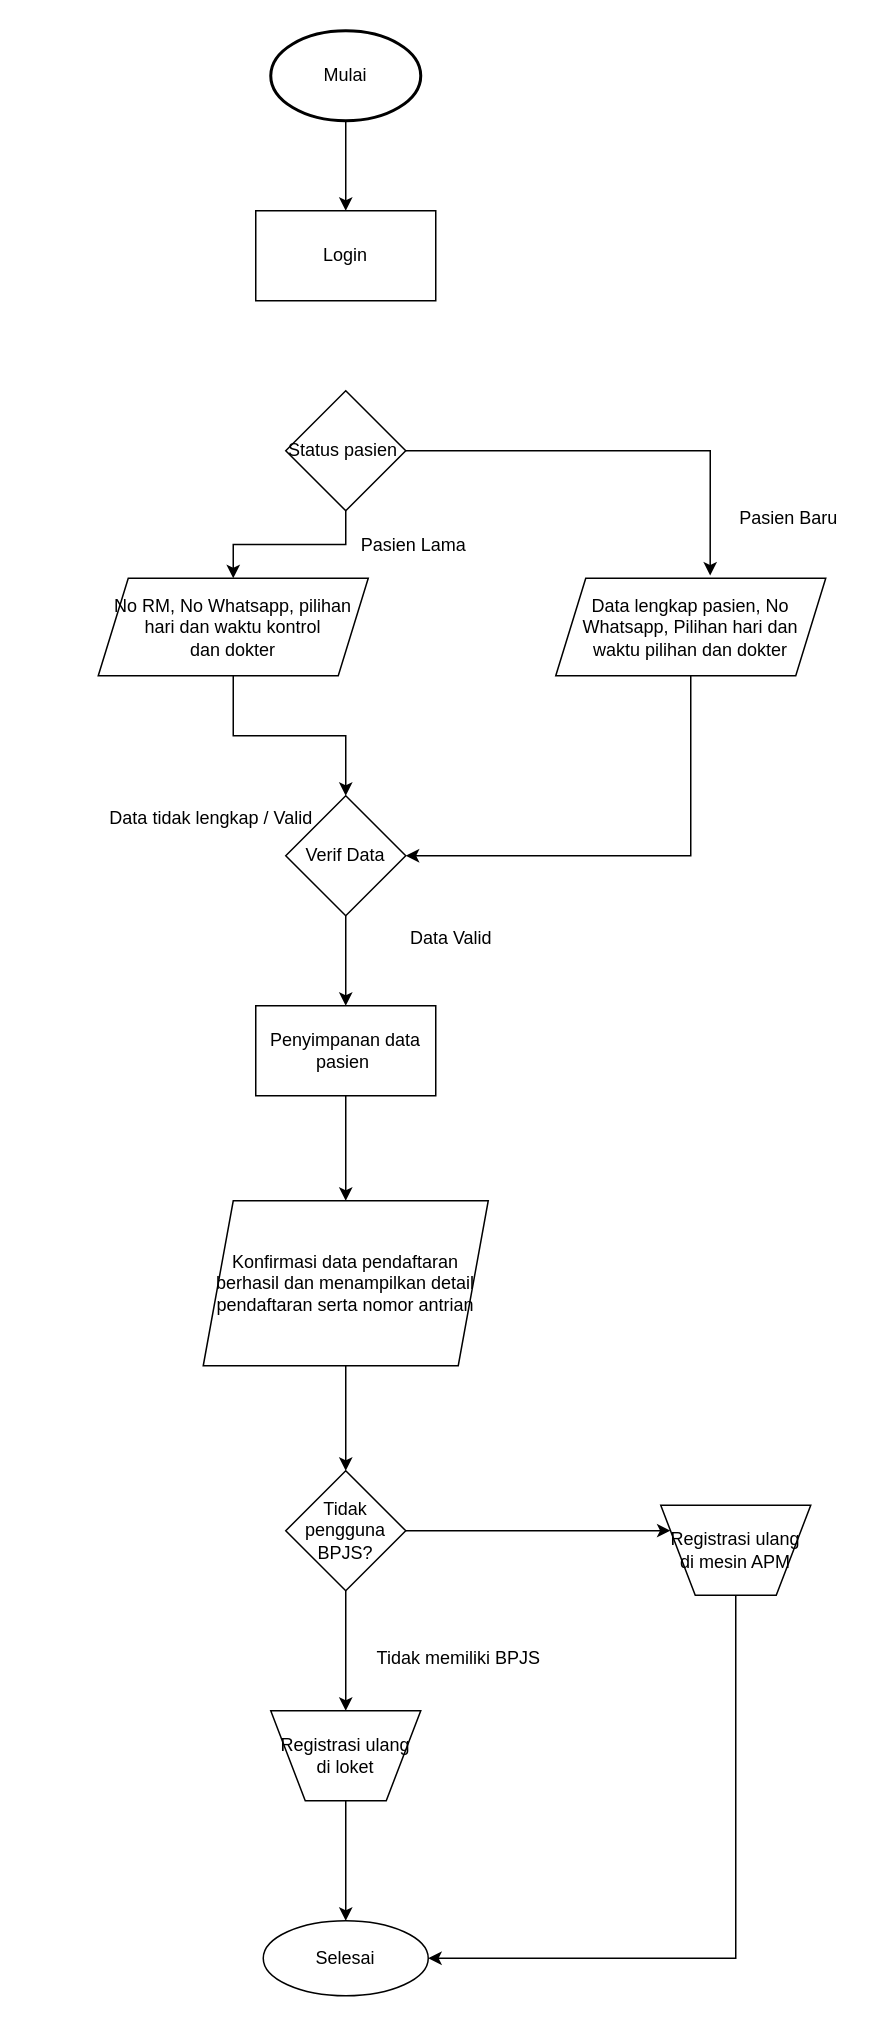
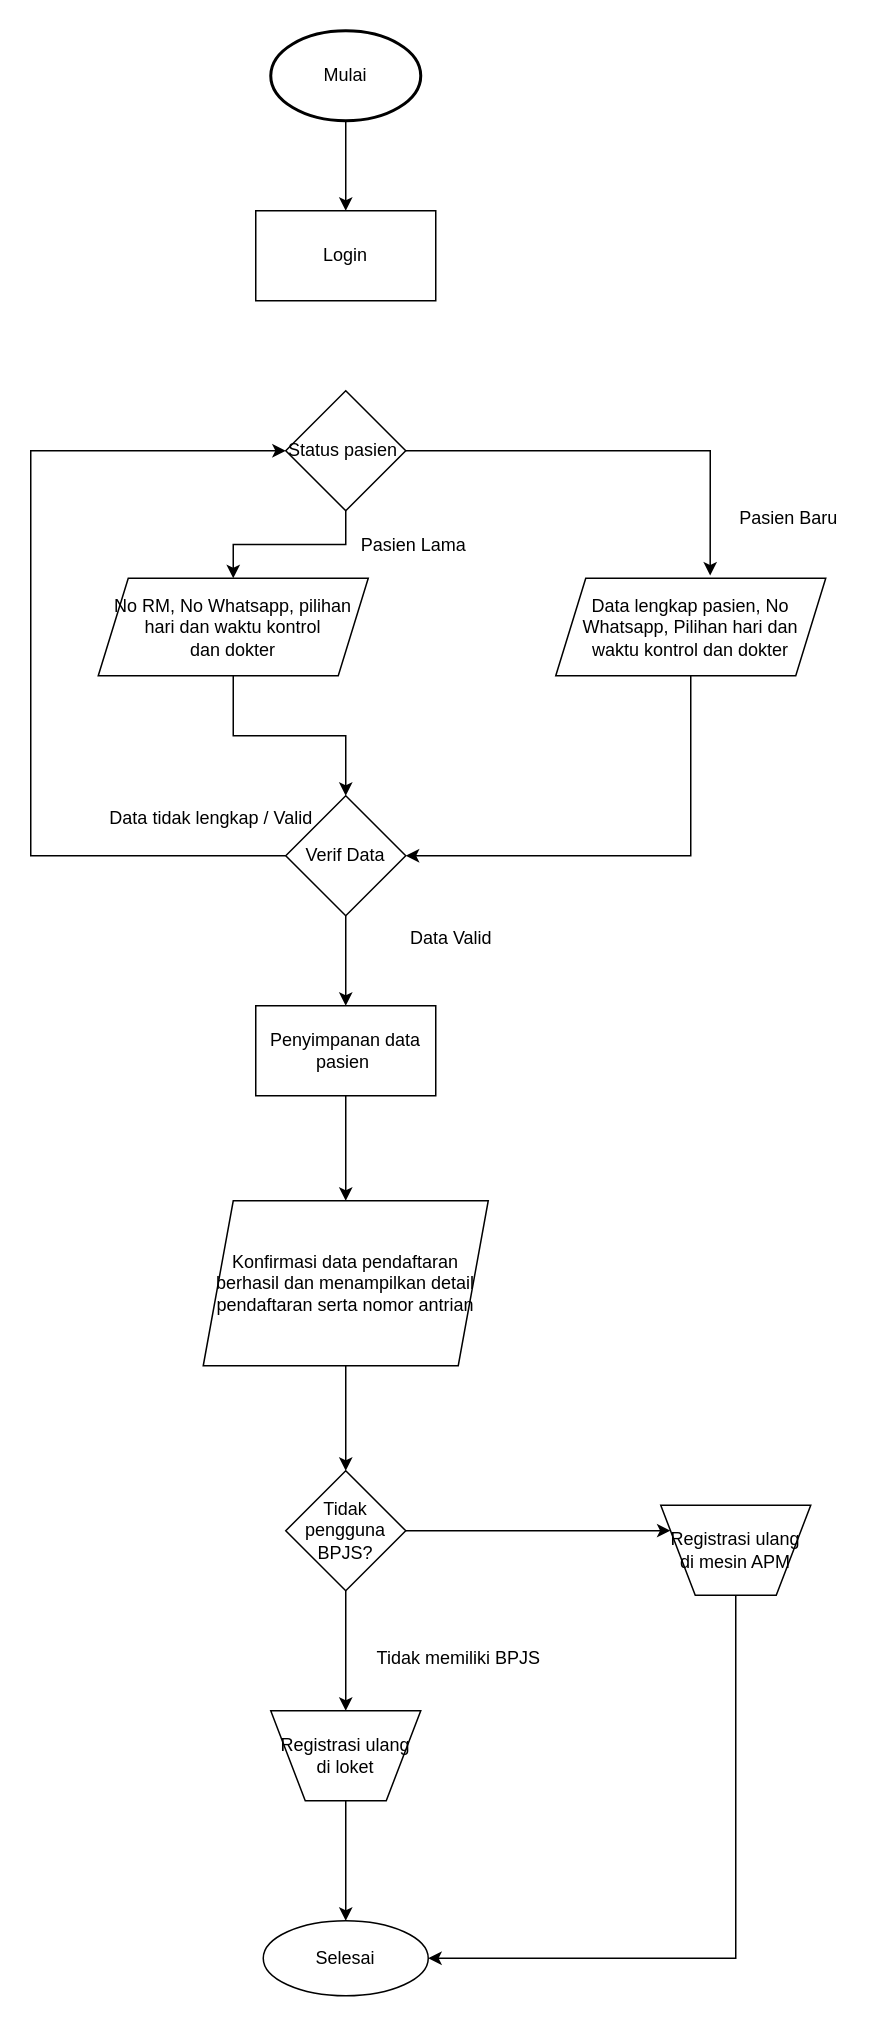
node "Data lengkap pasien, No Whatsapp, Pilihan hari dan waktu pilihan dan dokter": label "Data lengkap pasien, No Whatsapp, Pilihan hari dan waktu pilihan dan dokter" -> "Data lengkap pasien, No Whatsapp, Pilihan hari dan waktu kontrol dan dokter"
edge "Verif Data" -> "Status pasien": added
